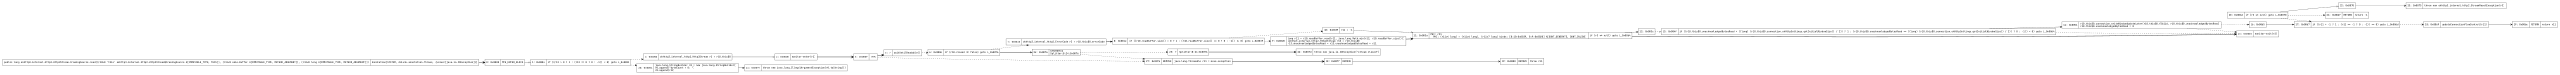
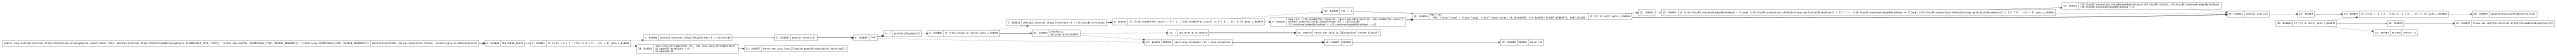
edge "14: 0x0051" -> "16: 0x0065": now "15: 0x0064" -> "16: 0x0065"
node "19: 0x006c": removed
